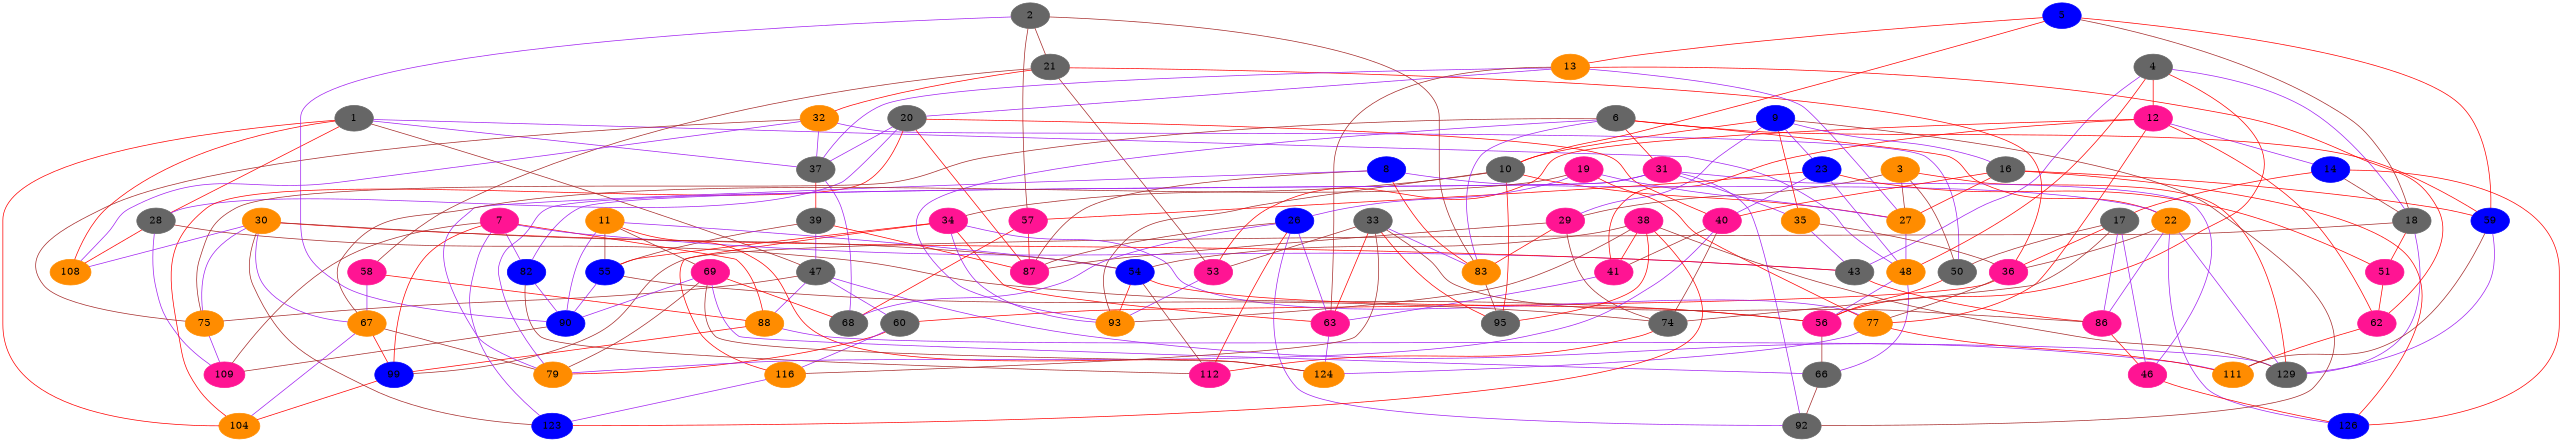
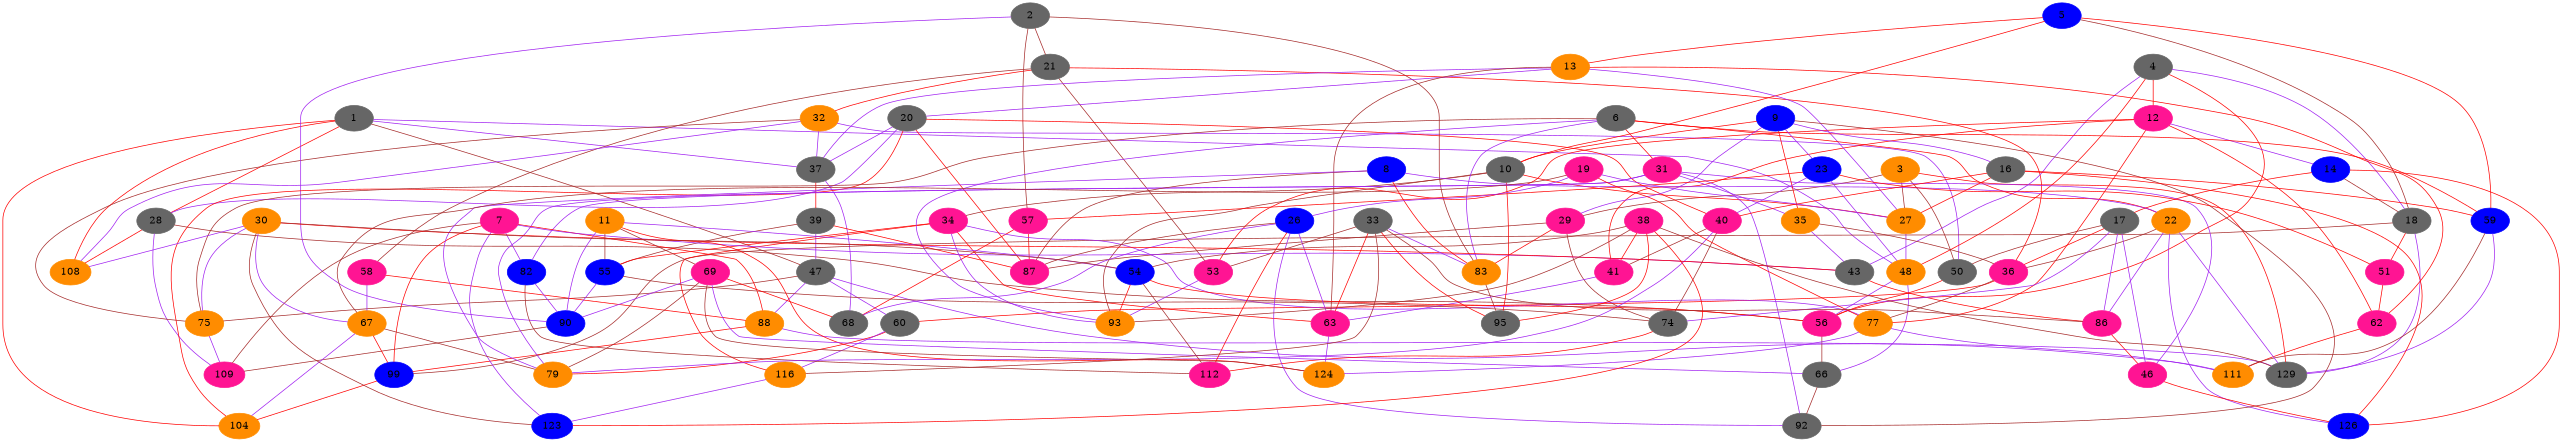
edge "17" -- "74": color brown -> purple
edge "77" -- "111": color red -> purple
